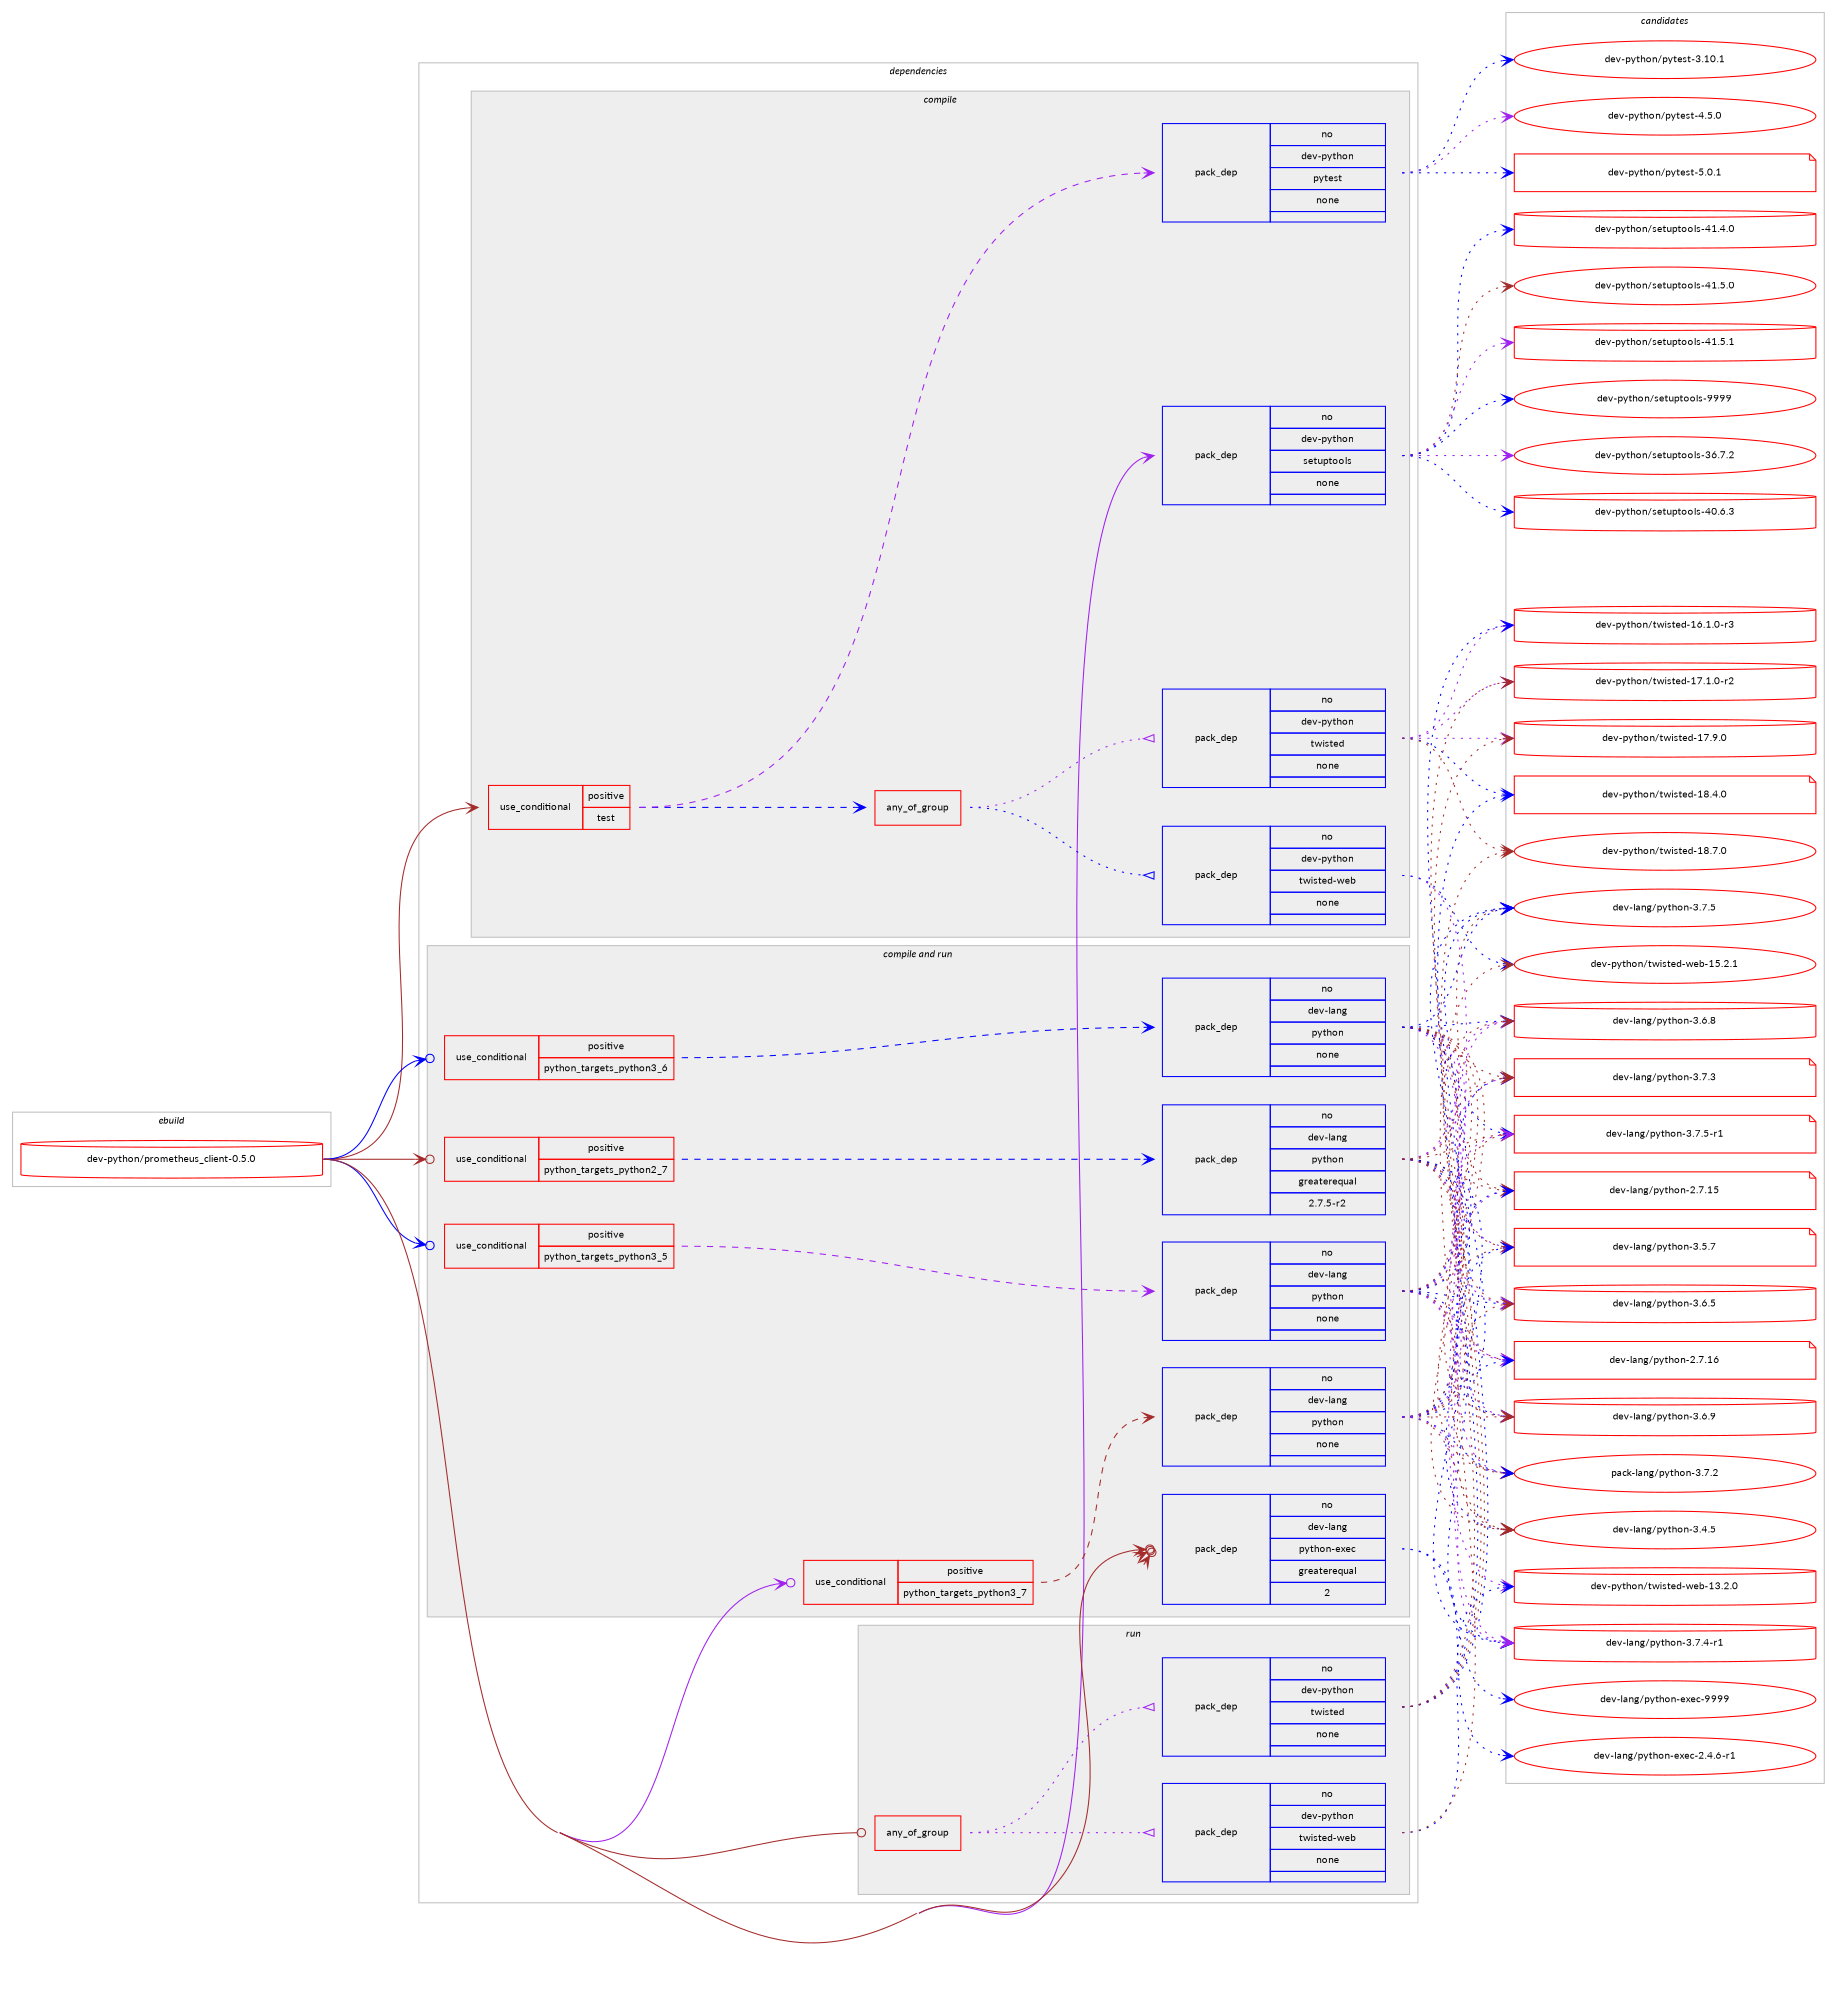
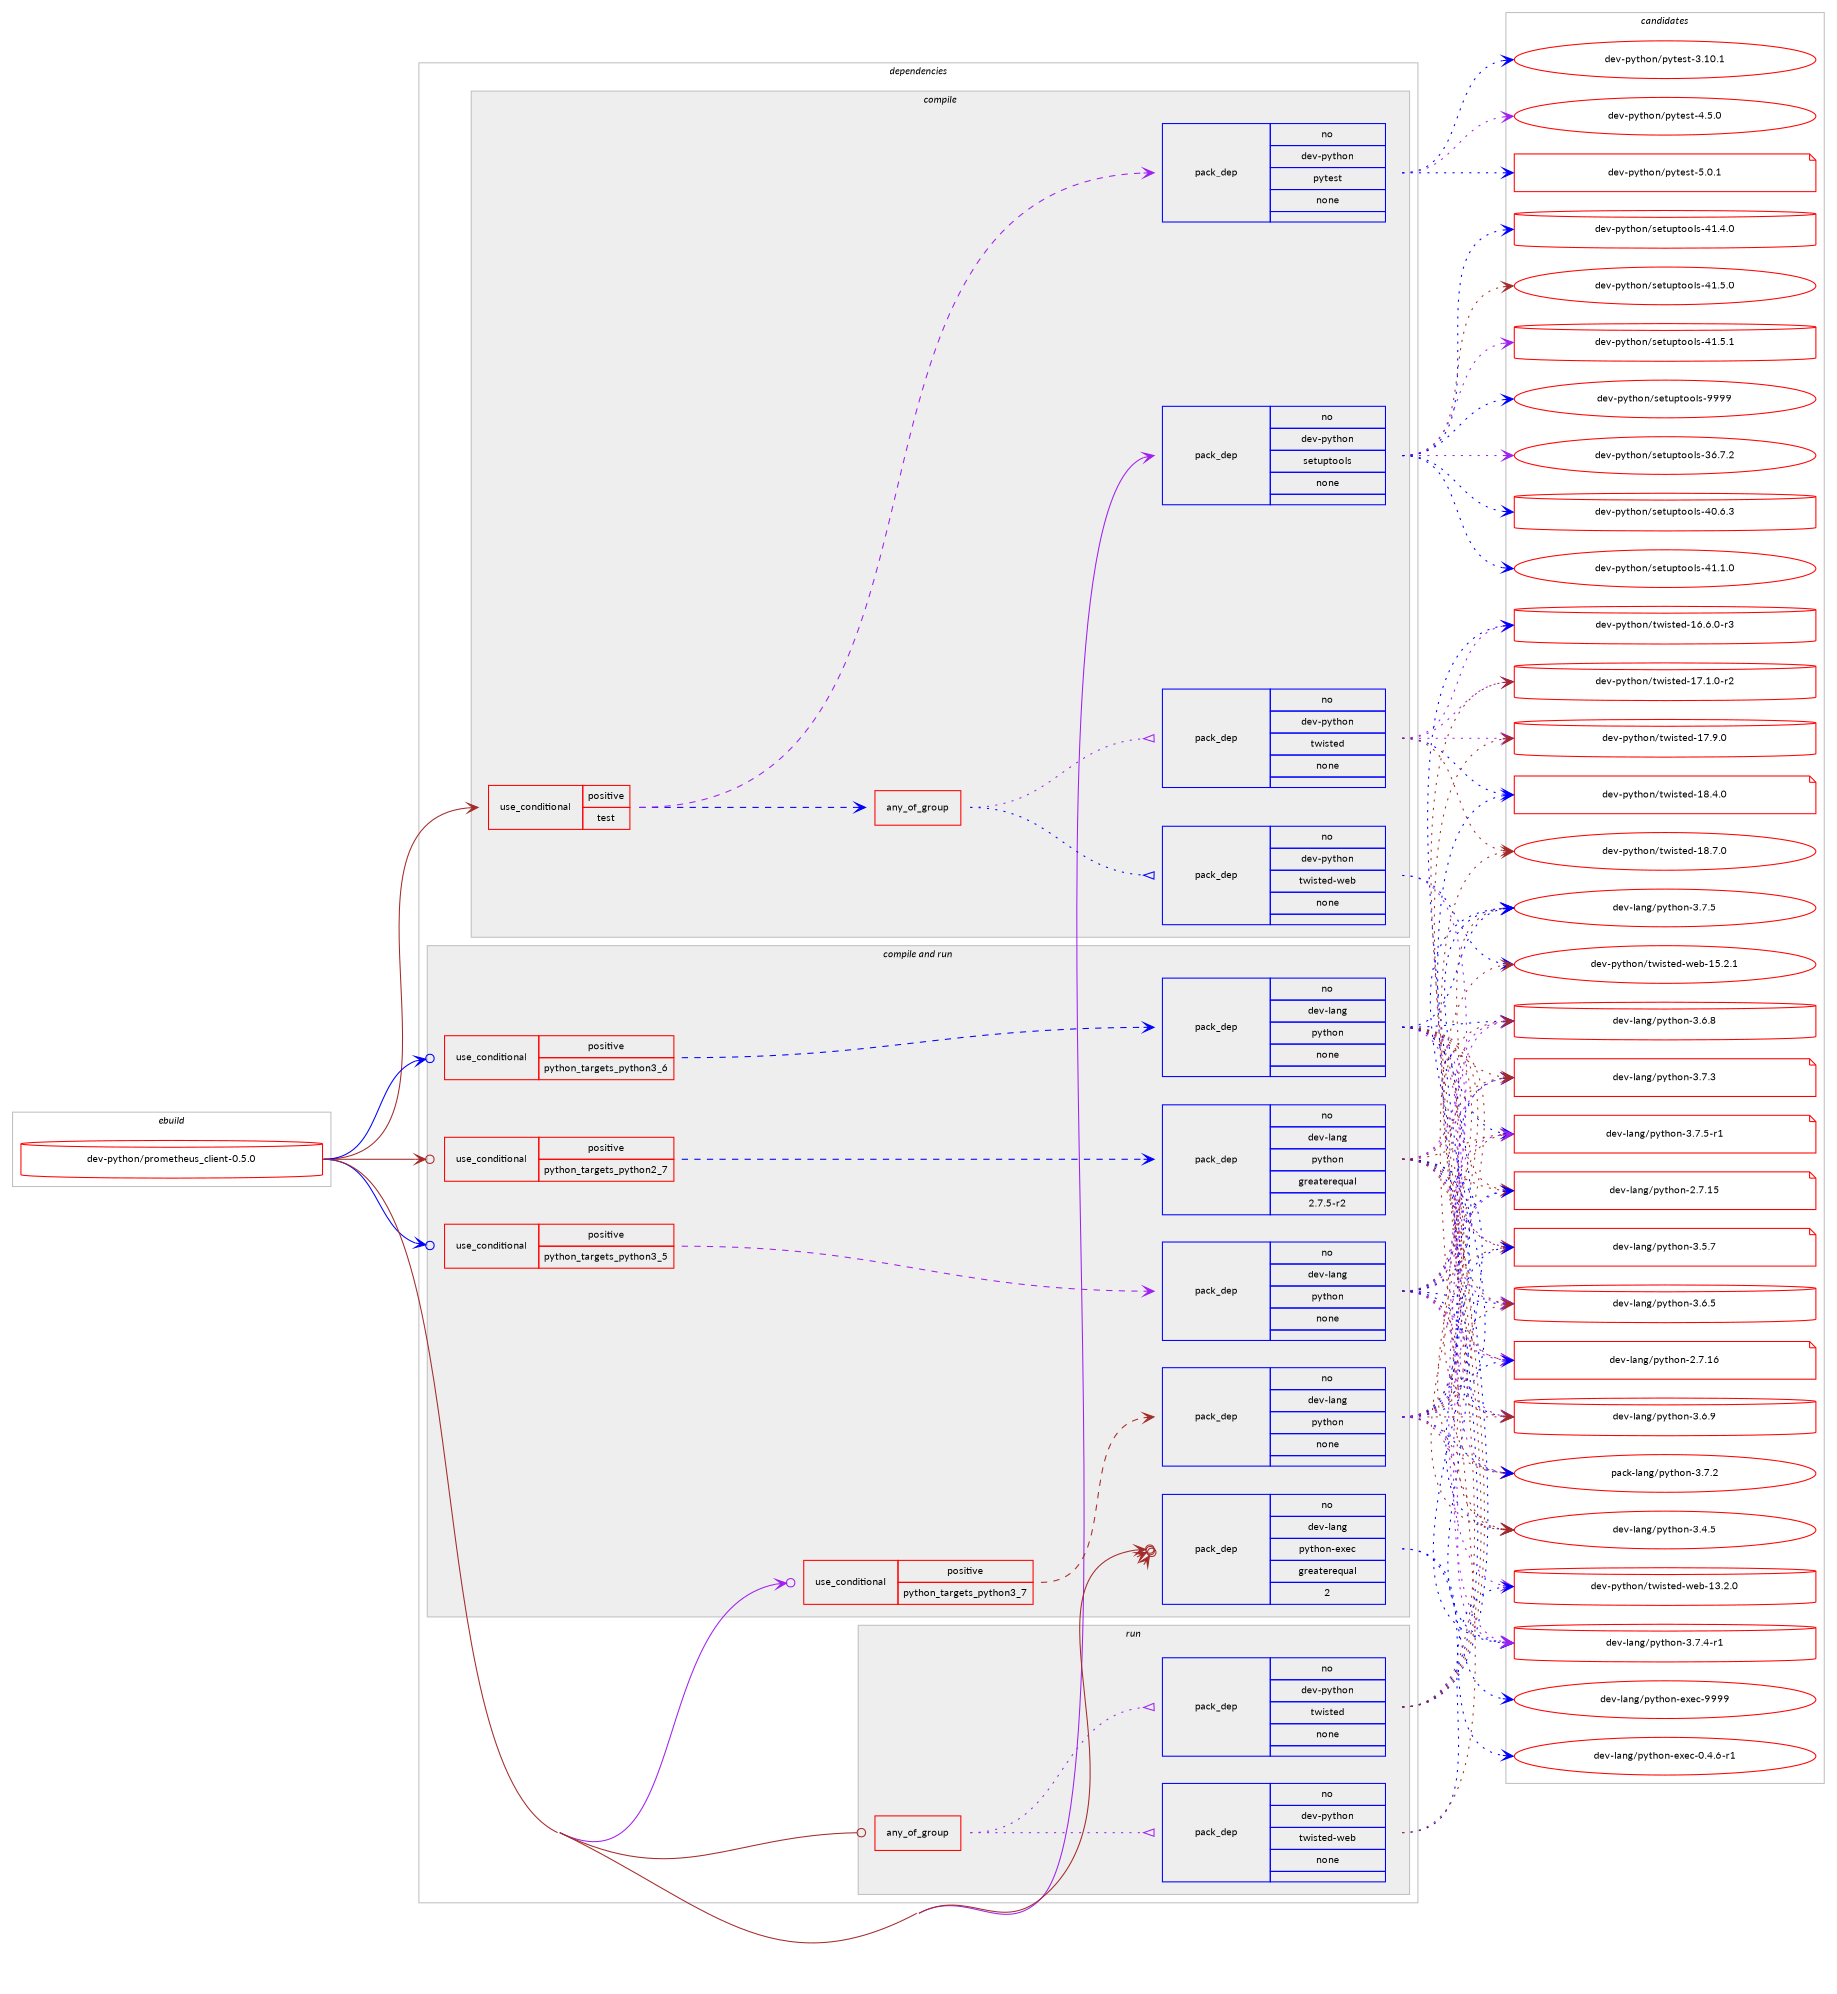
node "dev-python/setuptools-41.1.0": added
node "dev-python/twisted-16.1.0-r3": label "dev-python/twisted-16.1.0-r3" -> "dev-python/twisted-16.6.0-r3"
node "dev-lang/python-exec-2.4.6-r1": label "dev-lang/python-exec-2.4.6-r1" -> "dev-lang/python-exec-0.4.6-r1"
